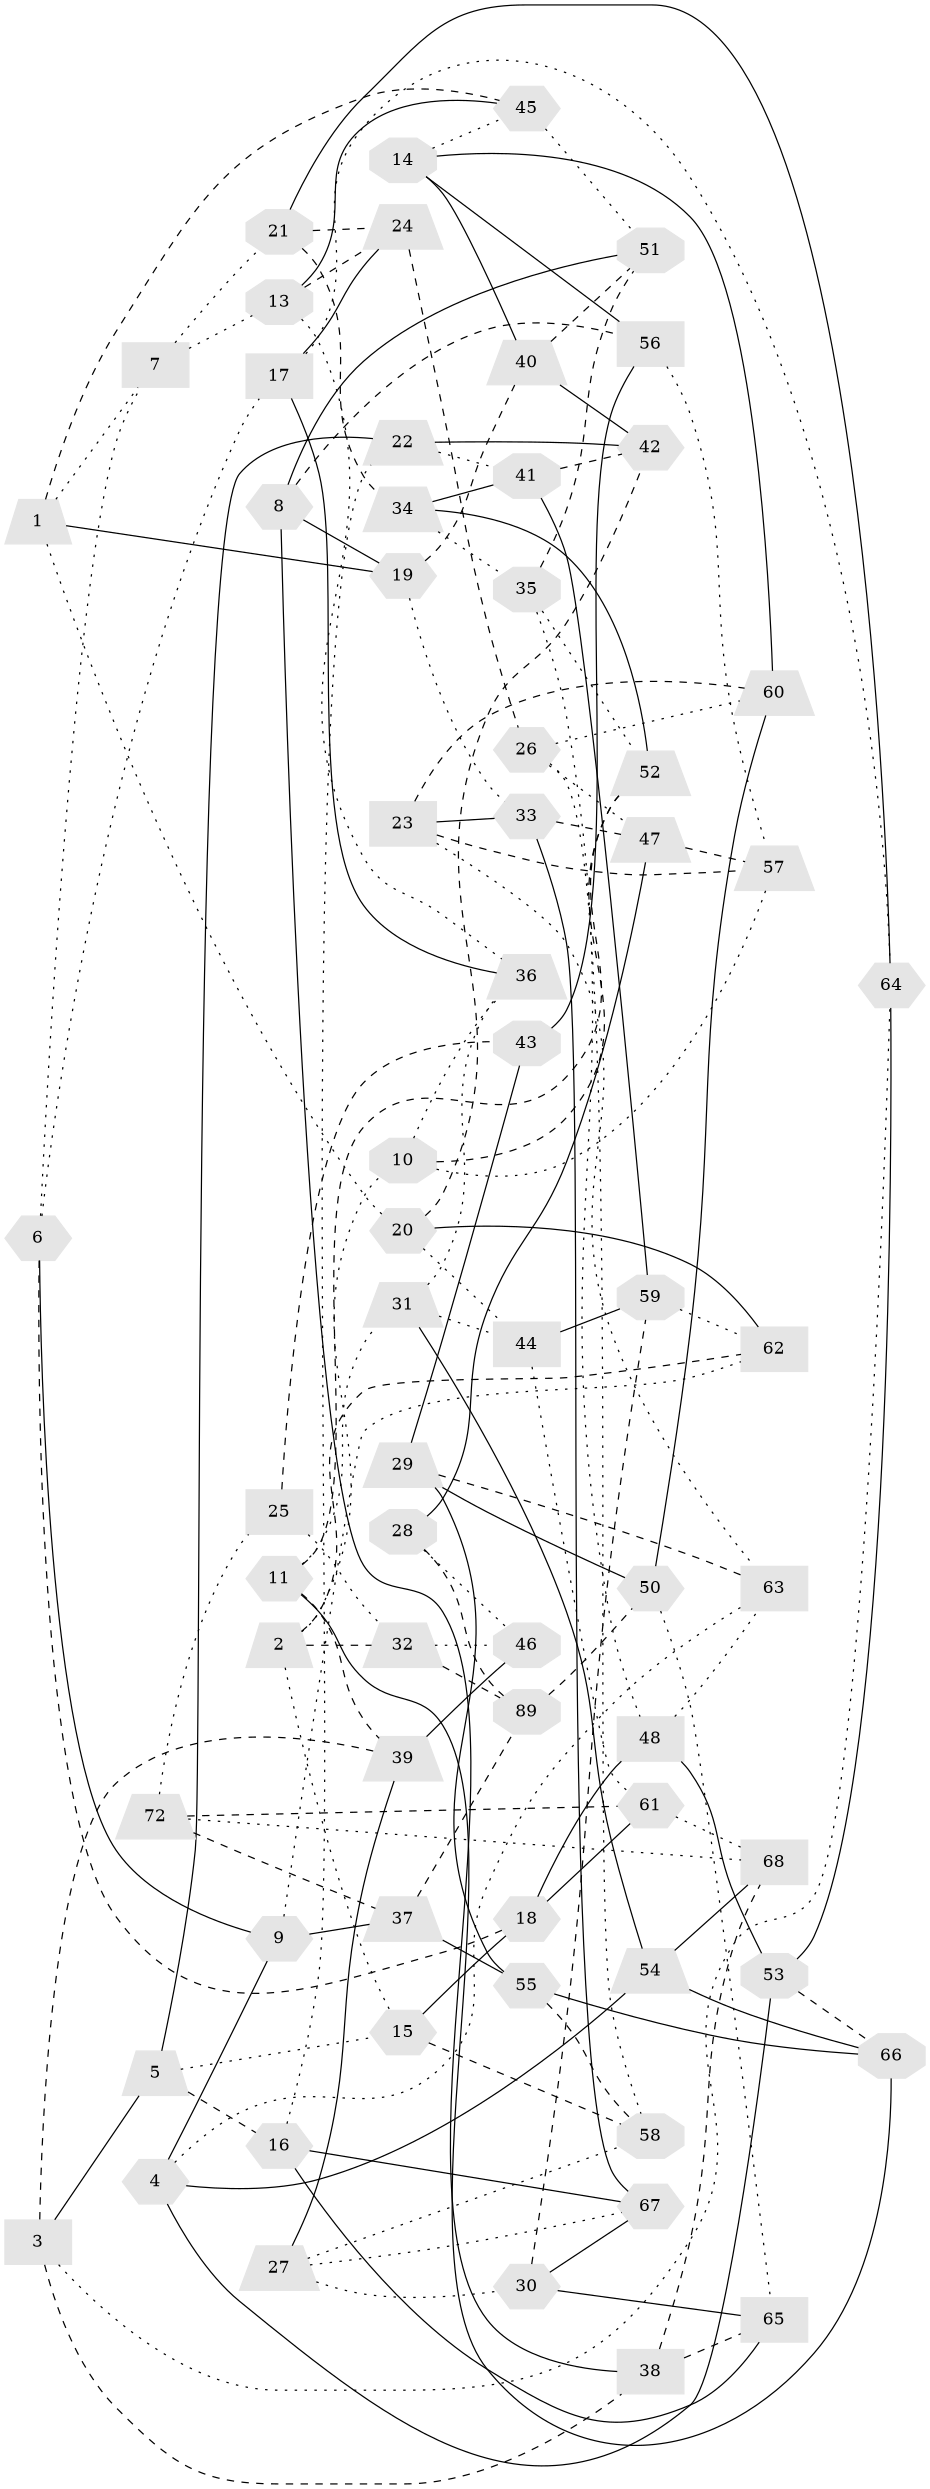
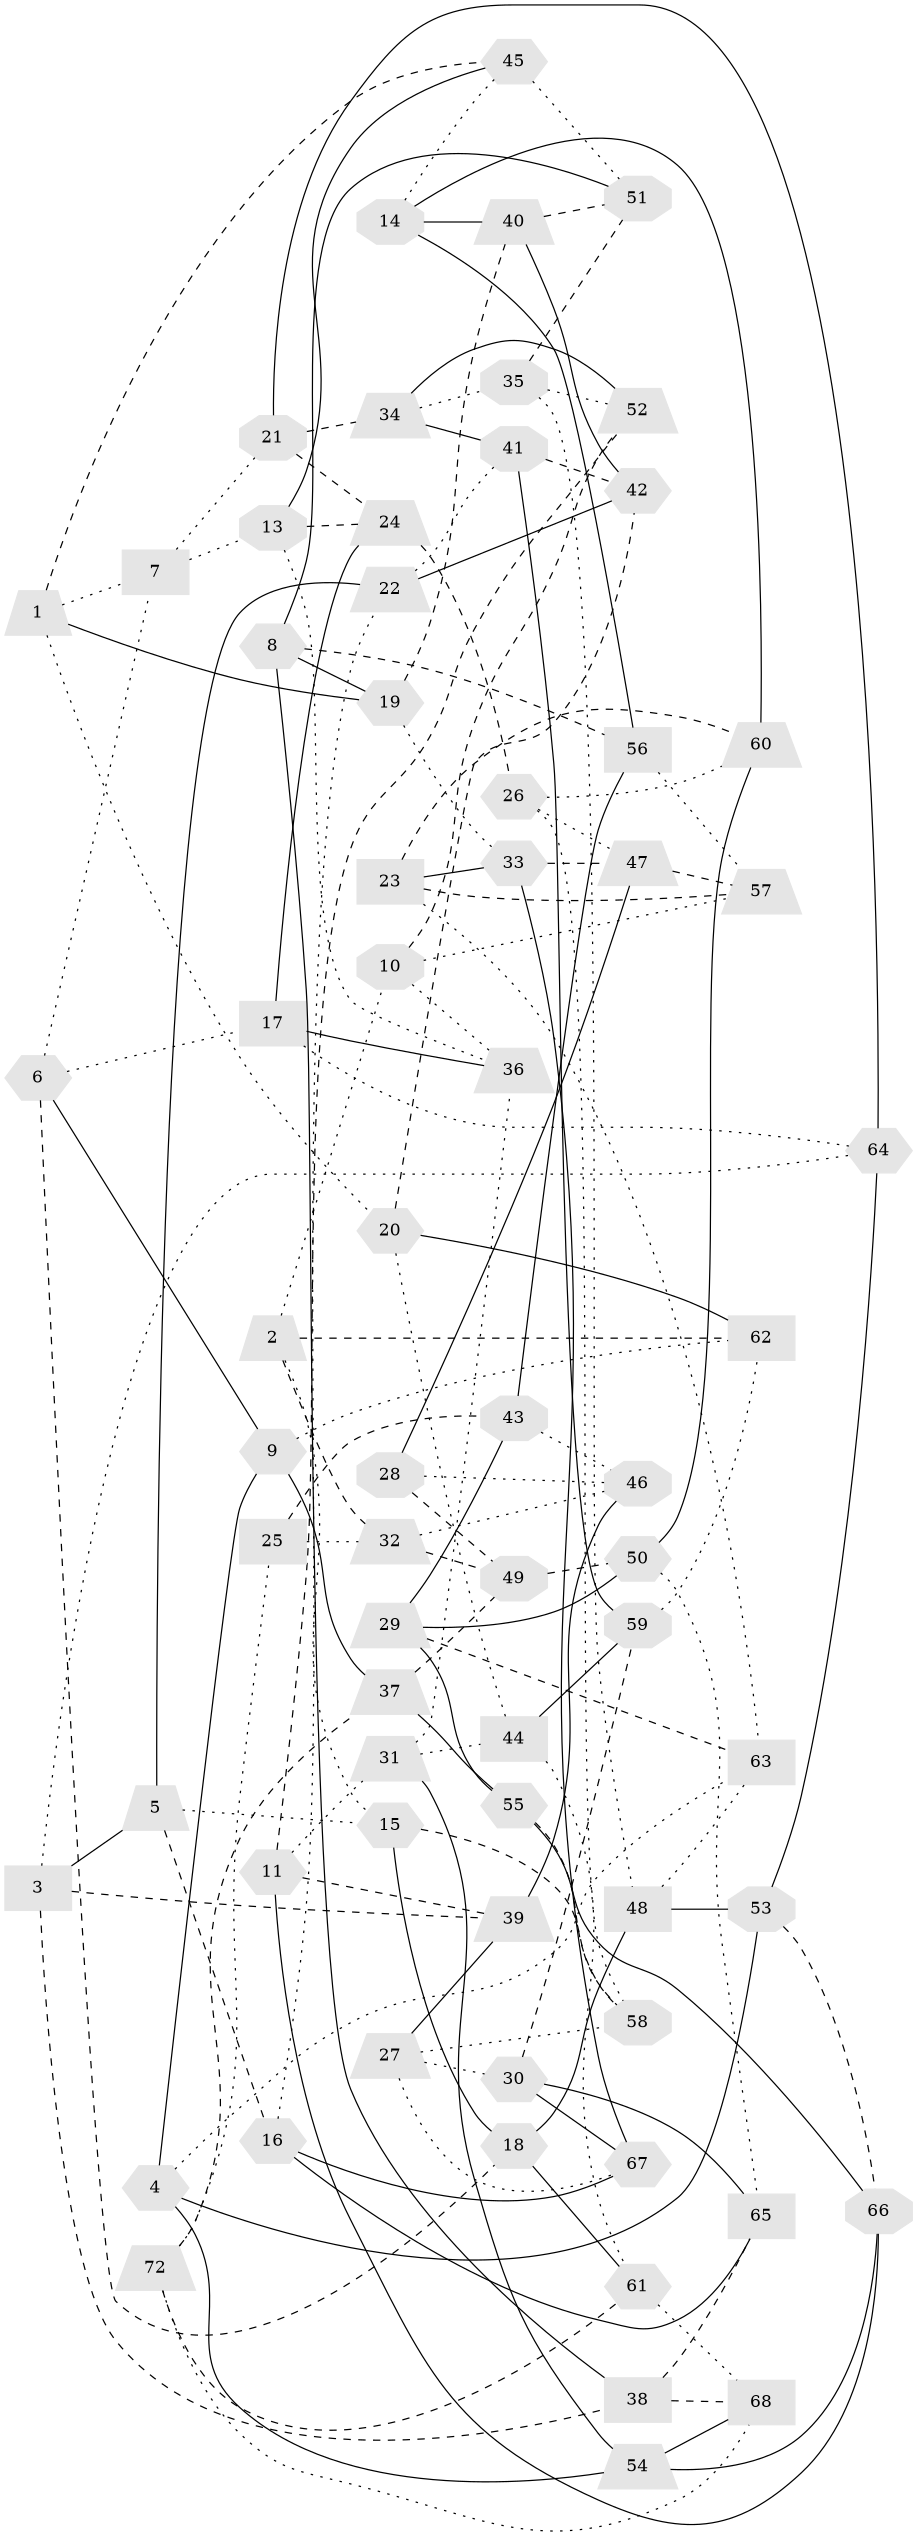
edge "43" -- "46": added
node "89": label "89" -> "49"
